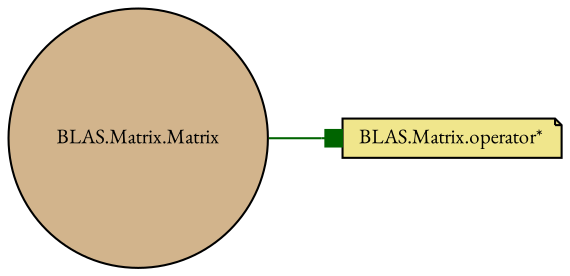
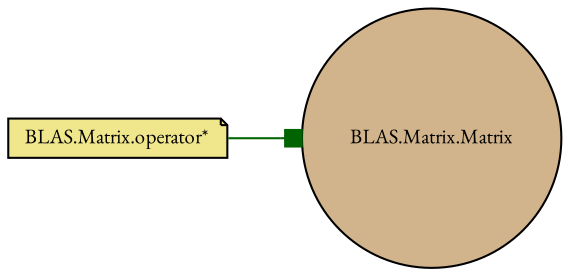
edge "BLAS.Matrix.Matrix" -> "BLAS.Matrix.operator*": reversed
